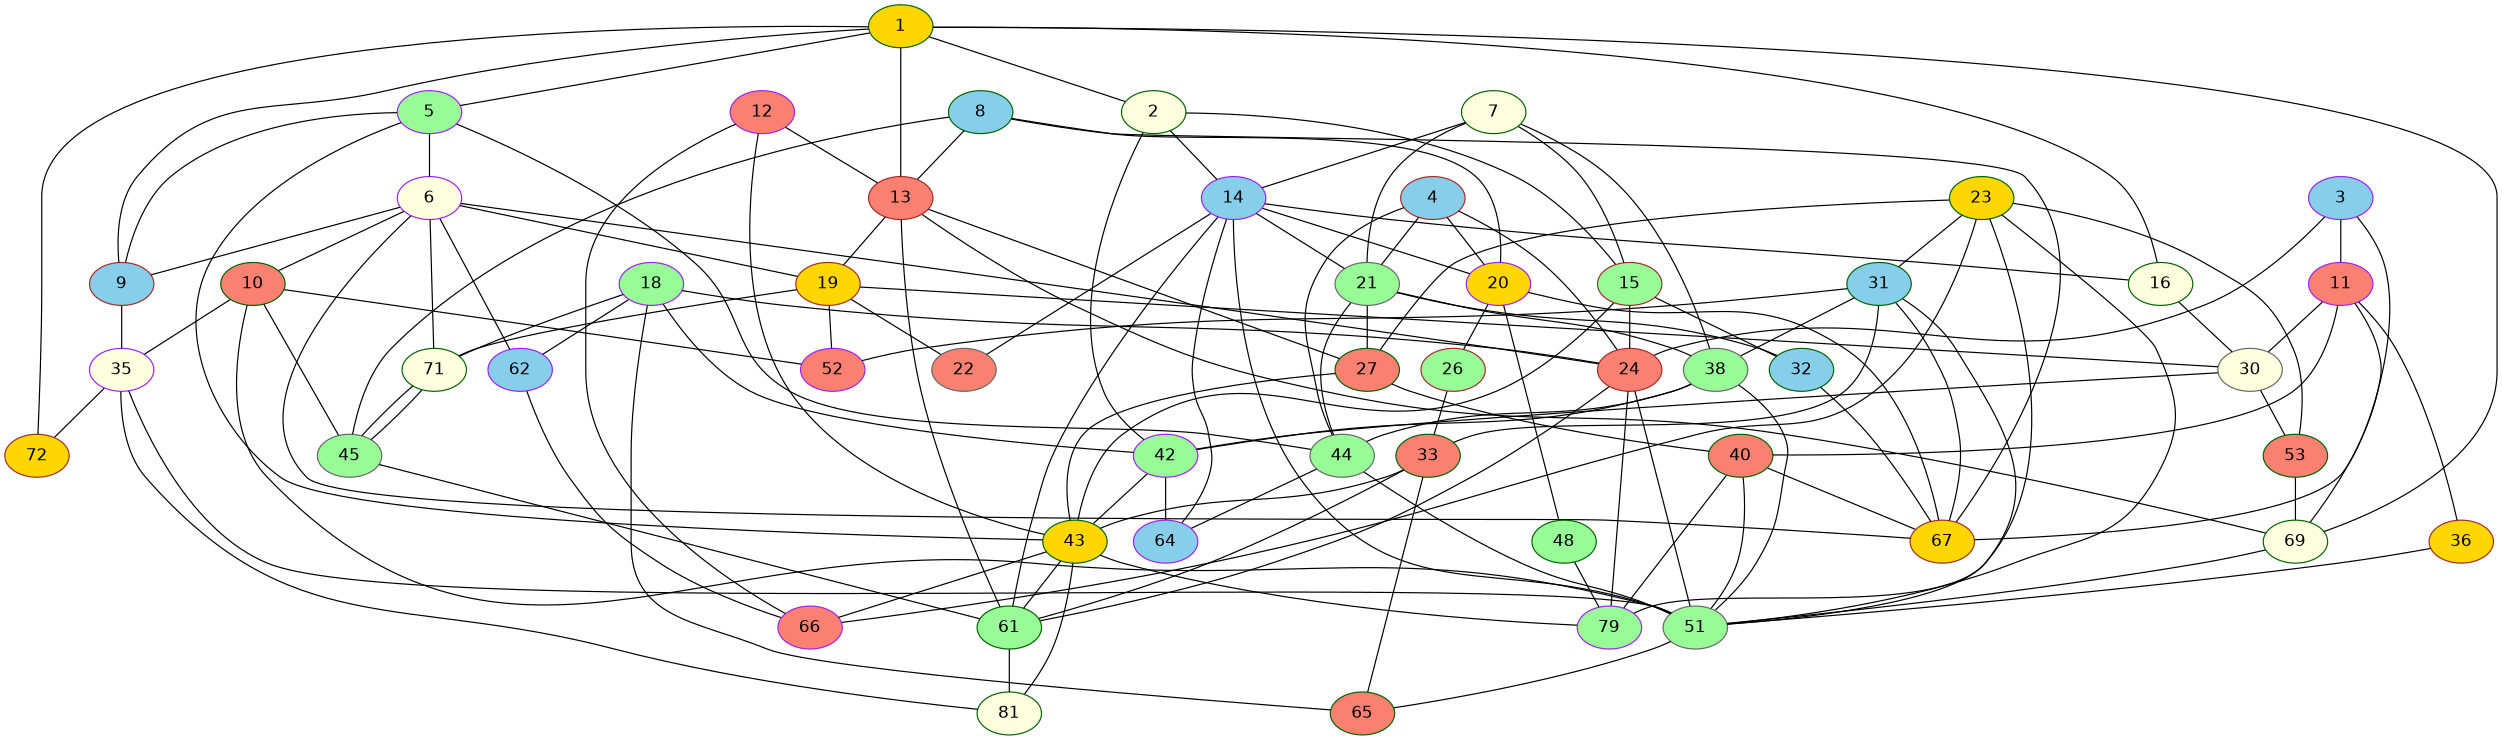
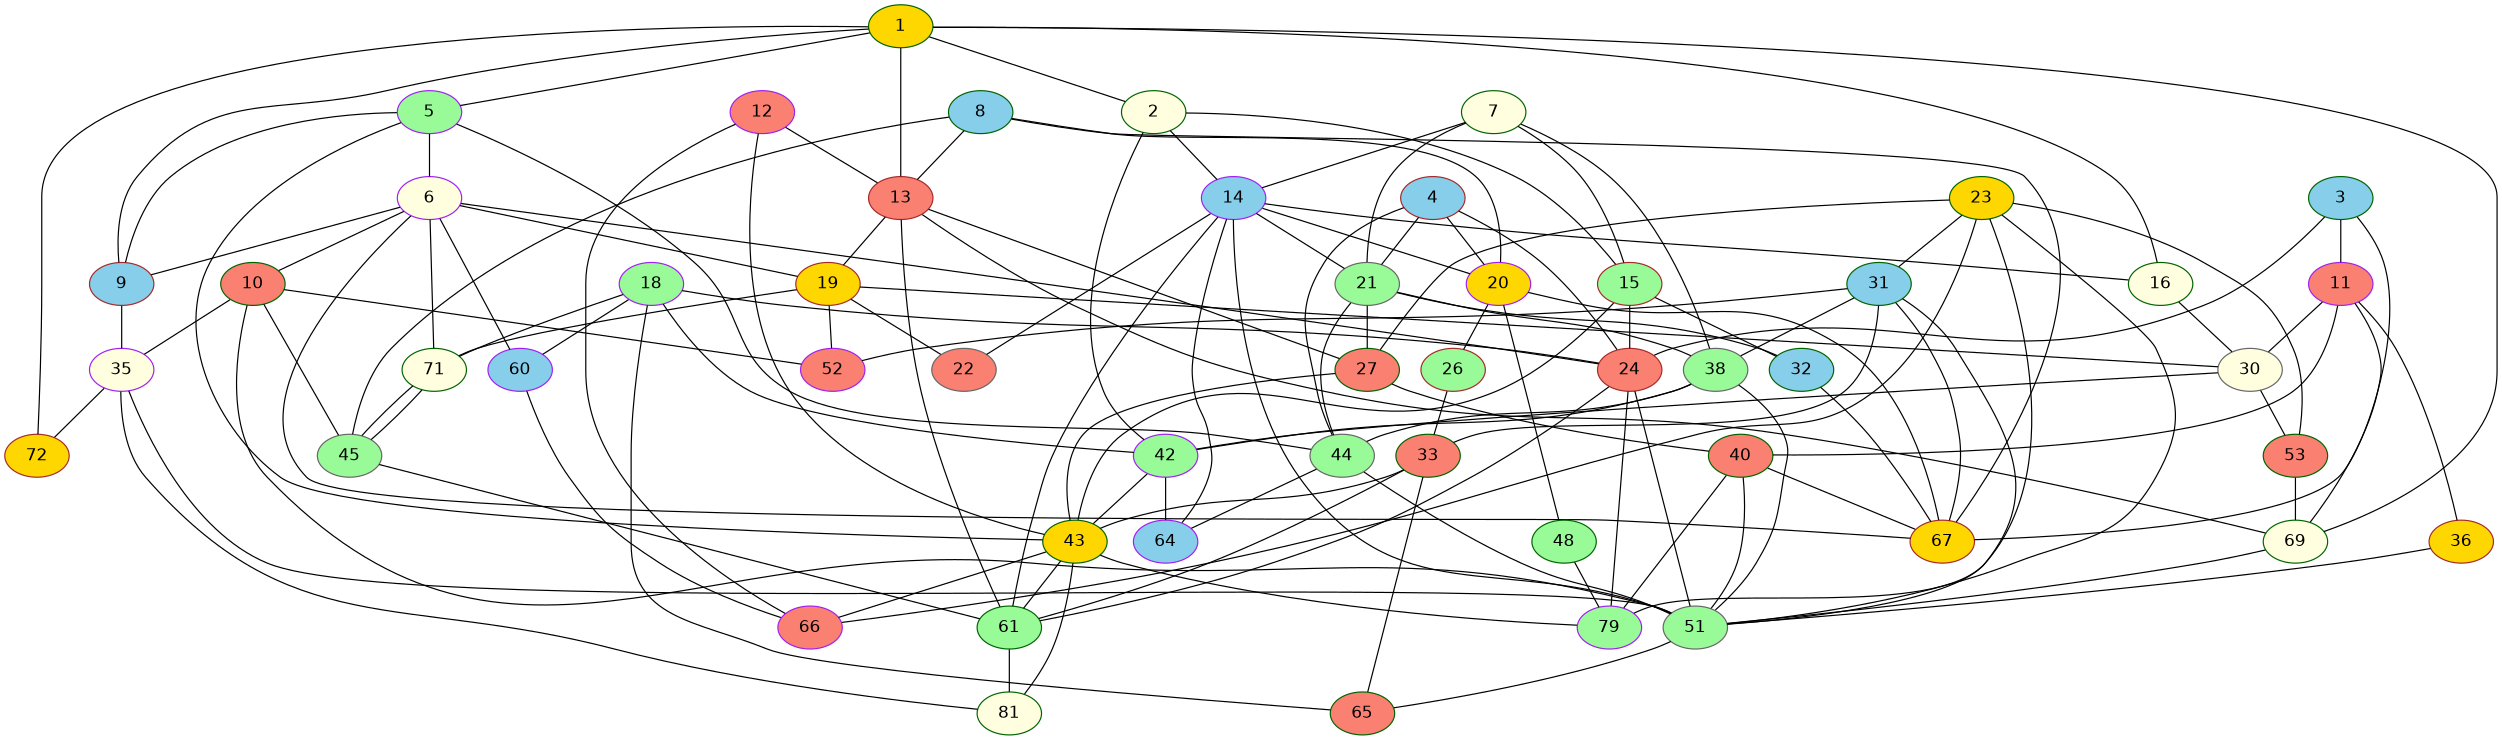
node "3": color purple -> darkgreen
node "62": label "62" -> "60"
